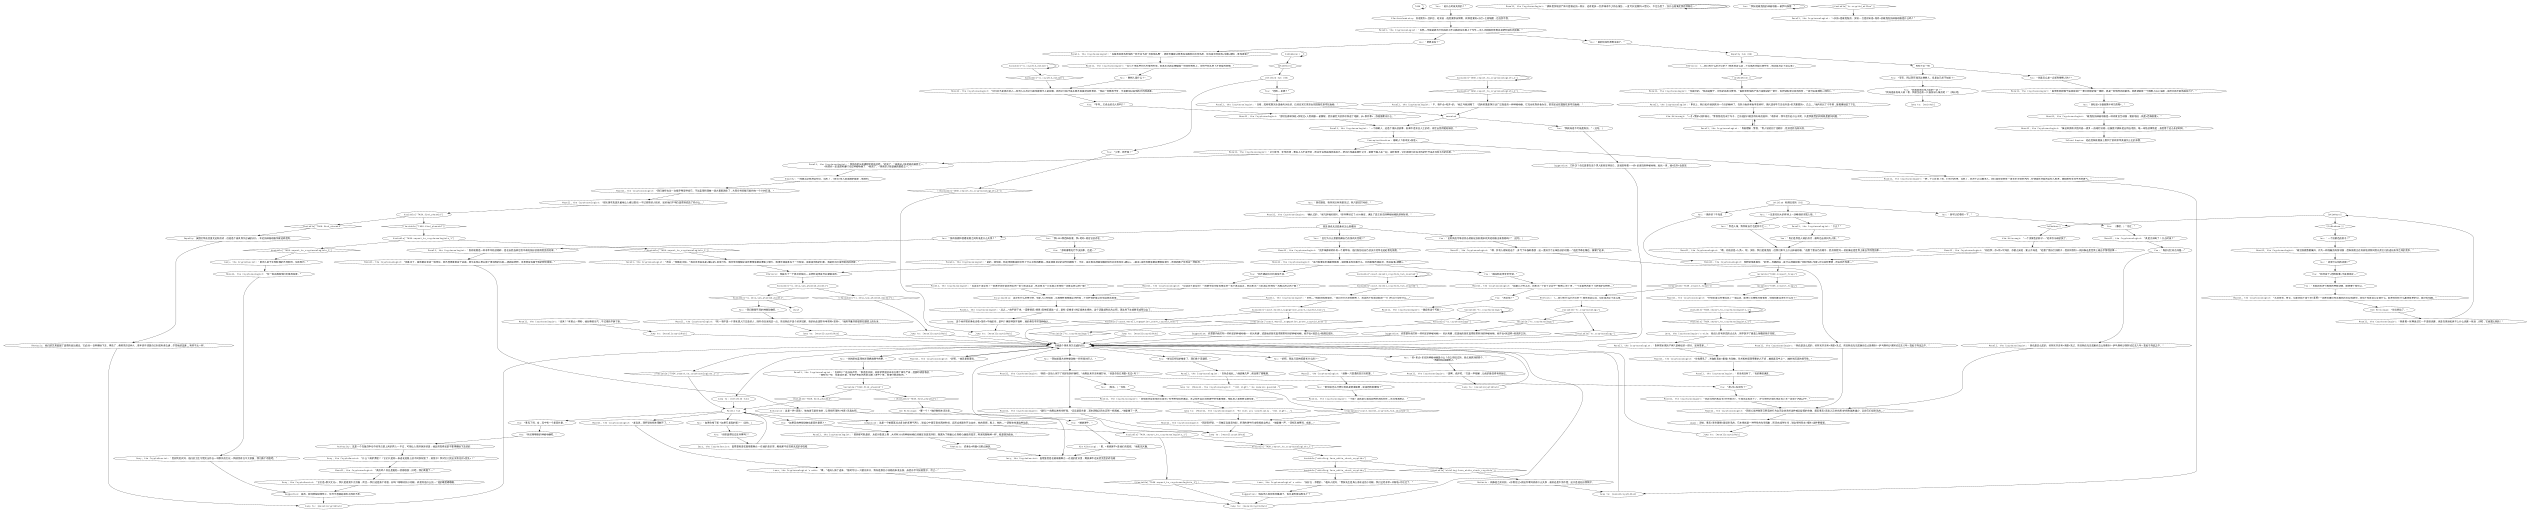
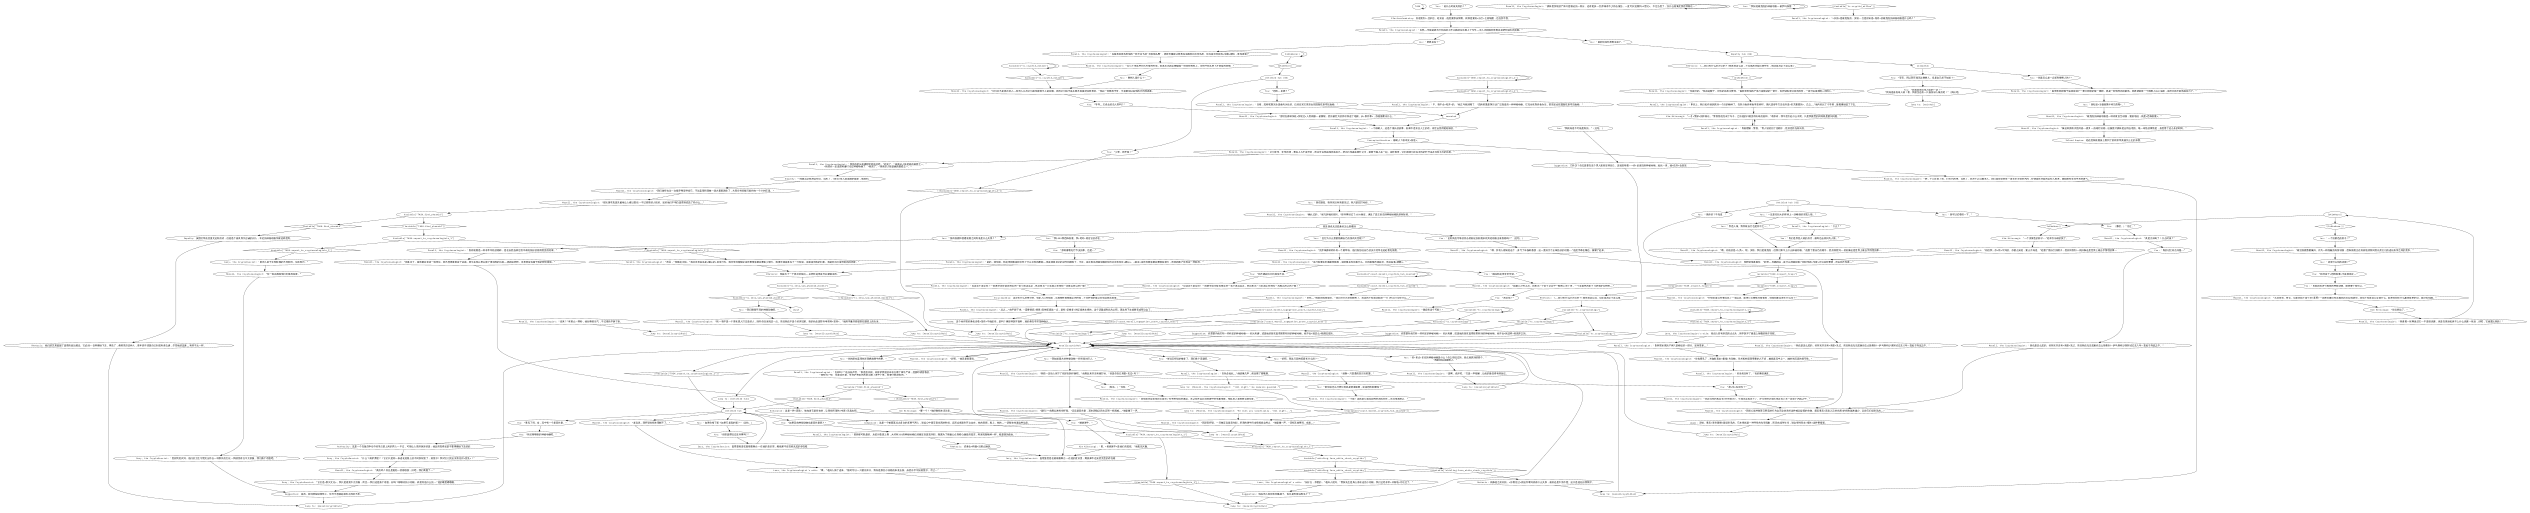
node "有些不太一样": label "有些不太一样" -> "willowhub"
edge "moosehub" -> "You: “我就知道不可能是真的。”（总结。）": removed
node "Untitled 轻易说话的 (02)": label "Untitled 轻易说话的 (02)" -> "Untitled hub (02)"
node "但他是个善良而又忠诚的好人": label "但他是个善良而又忠诚的好人" -> "morellcryptidhub"
node "Morell hub": label "Morell hub" -> "Untitled hub"
